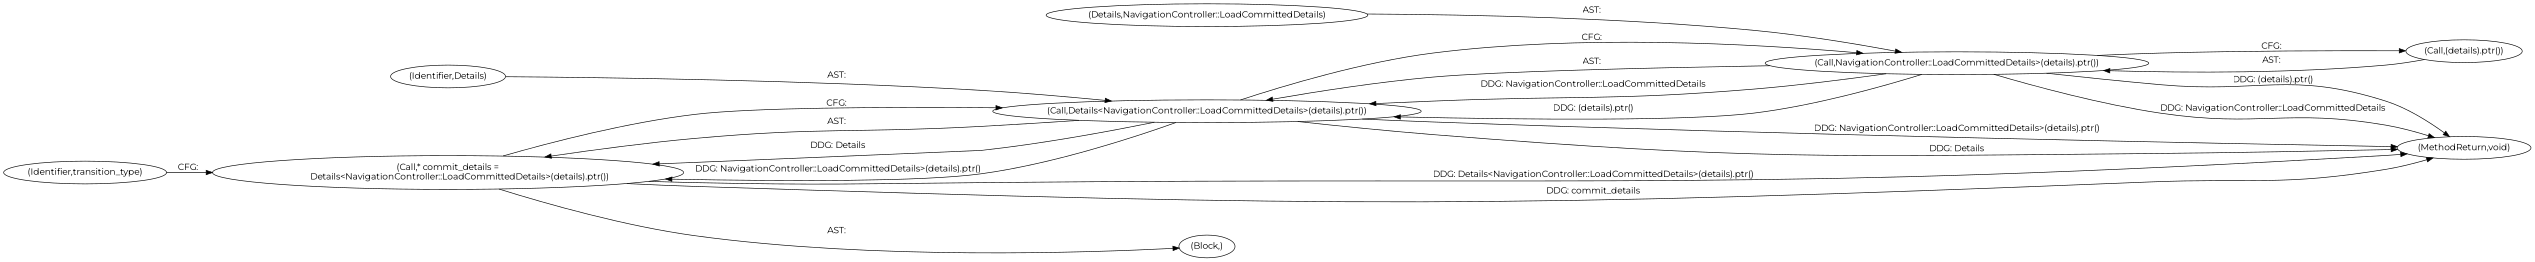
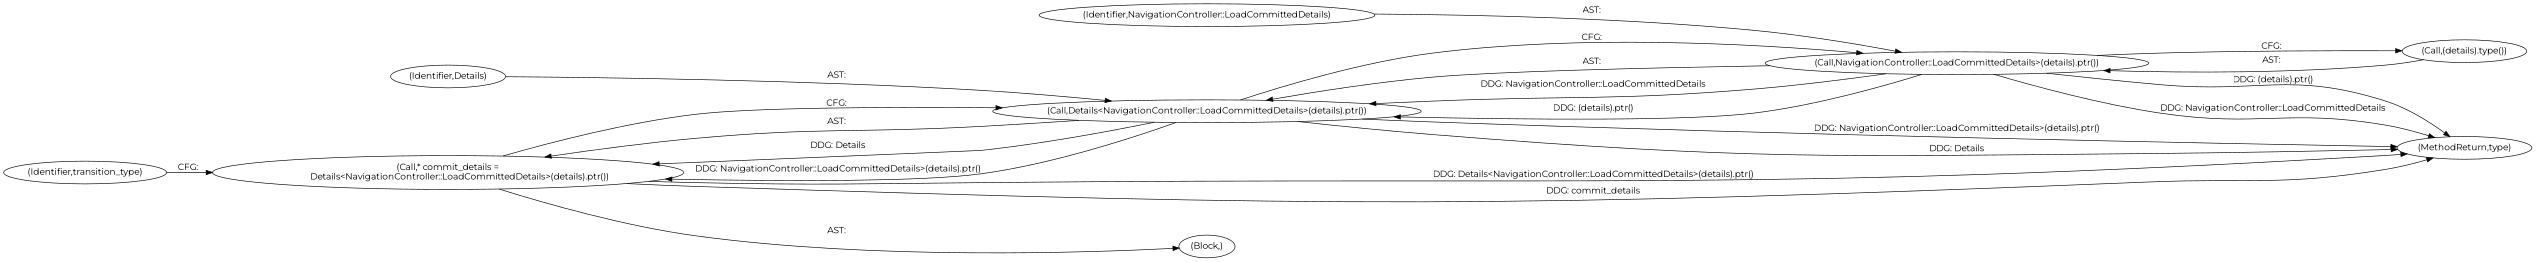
node "(Details,NavigationController::LoadCommittedDetails)": label "(Details,NavigationController::LoadCommittedDetails)" -> "(Identifier,NavigationController::LoadCommittedDetails)"
node "(Call,(details).ptr())": label "(Call,(details).ptr())" -> "(Call,(details).type())"
node "(MethodReturn,void)": label "(MethodReturn,void)" -> "(MethodReturn,type)"
